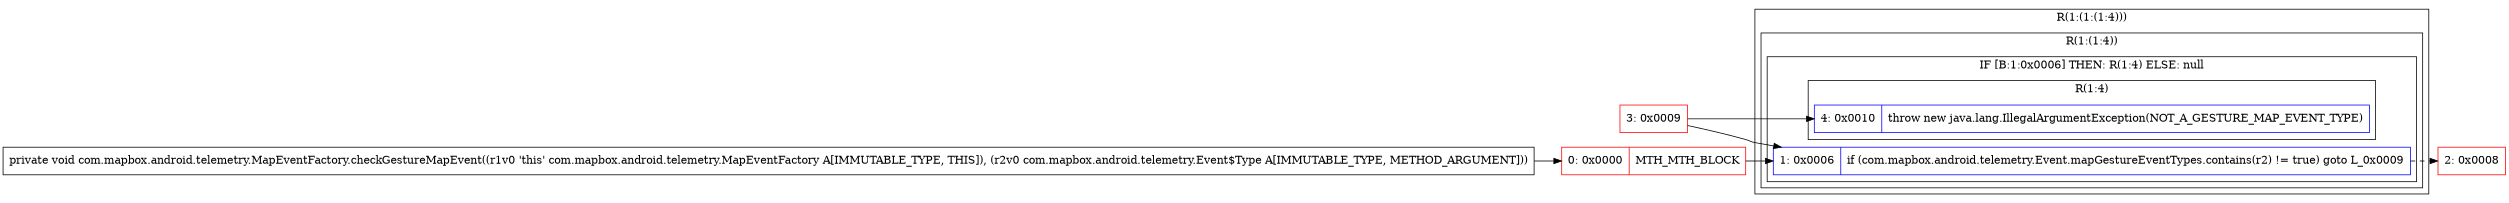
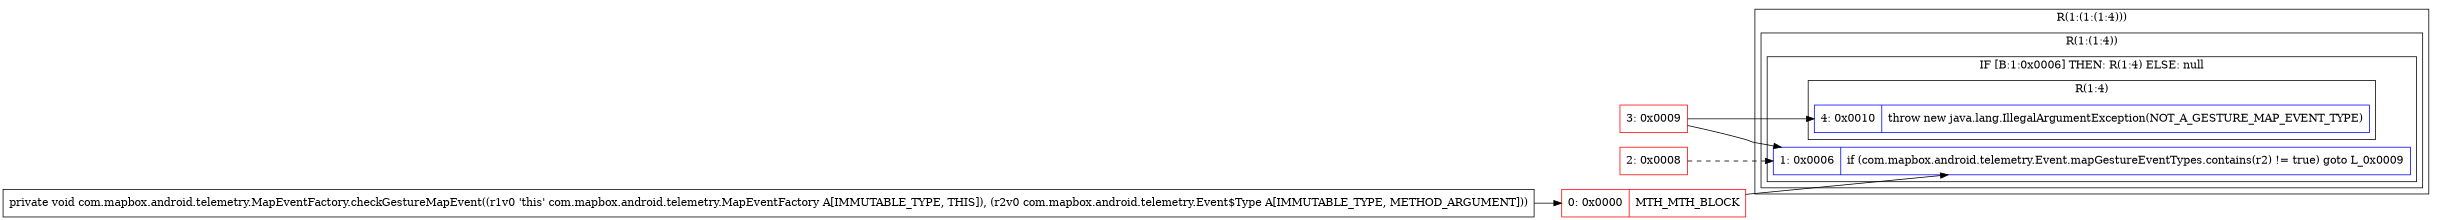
edge "1: 0x0006" -> "2: 0x0008": reversed
